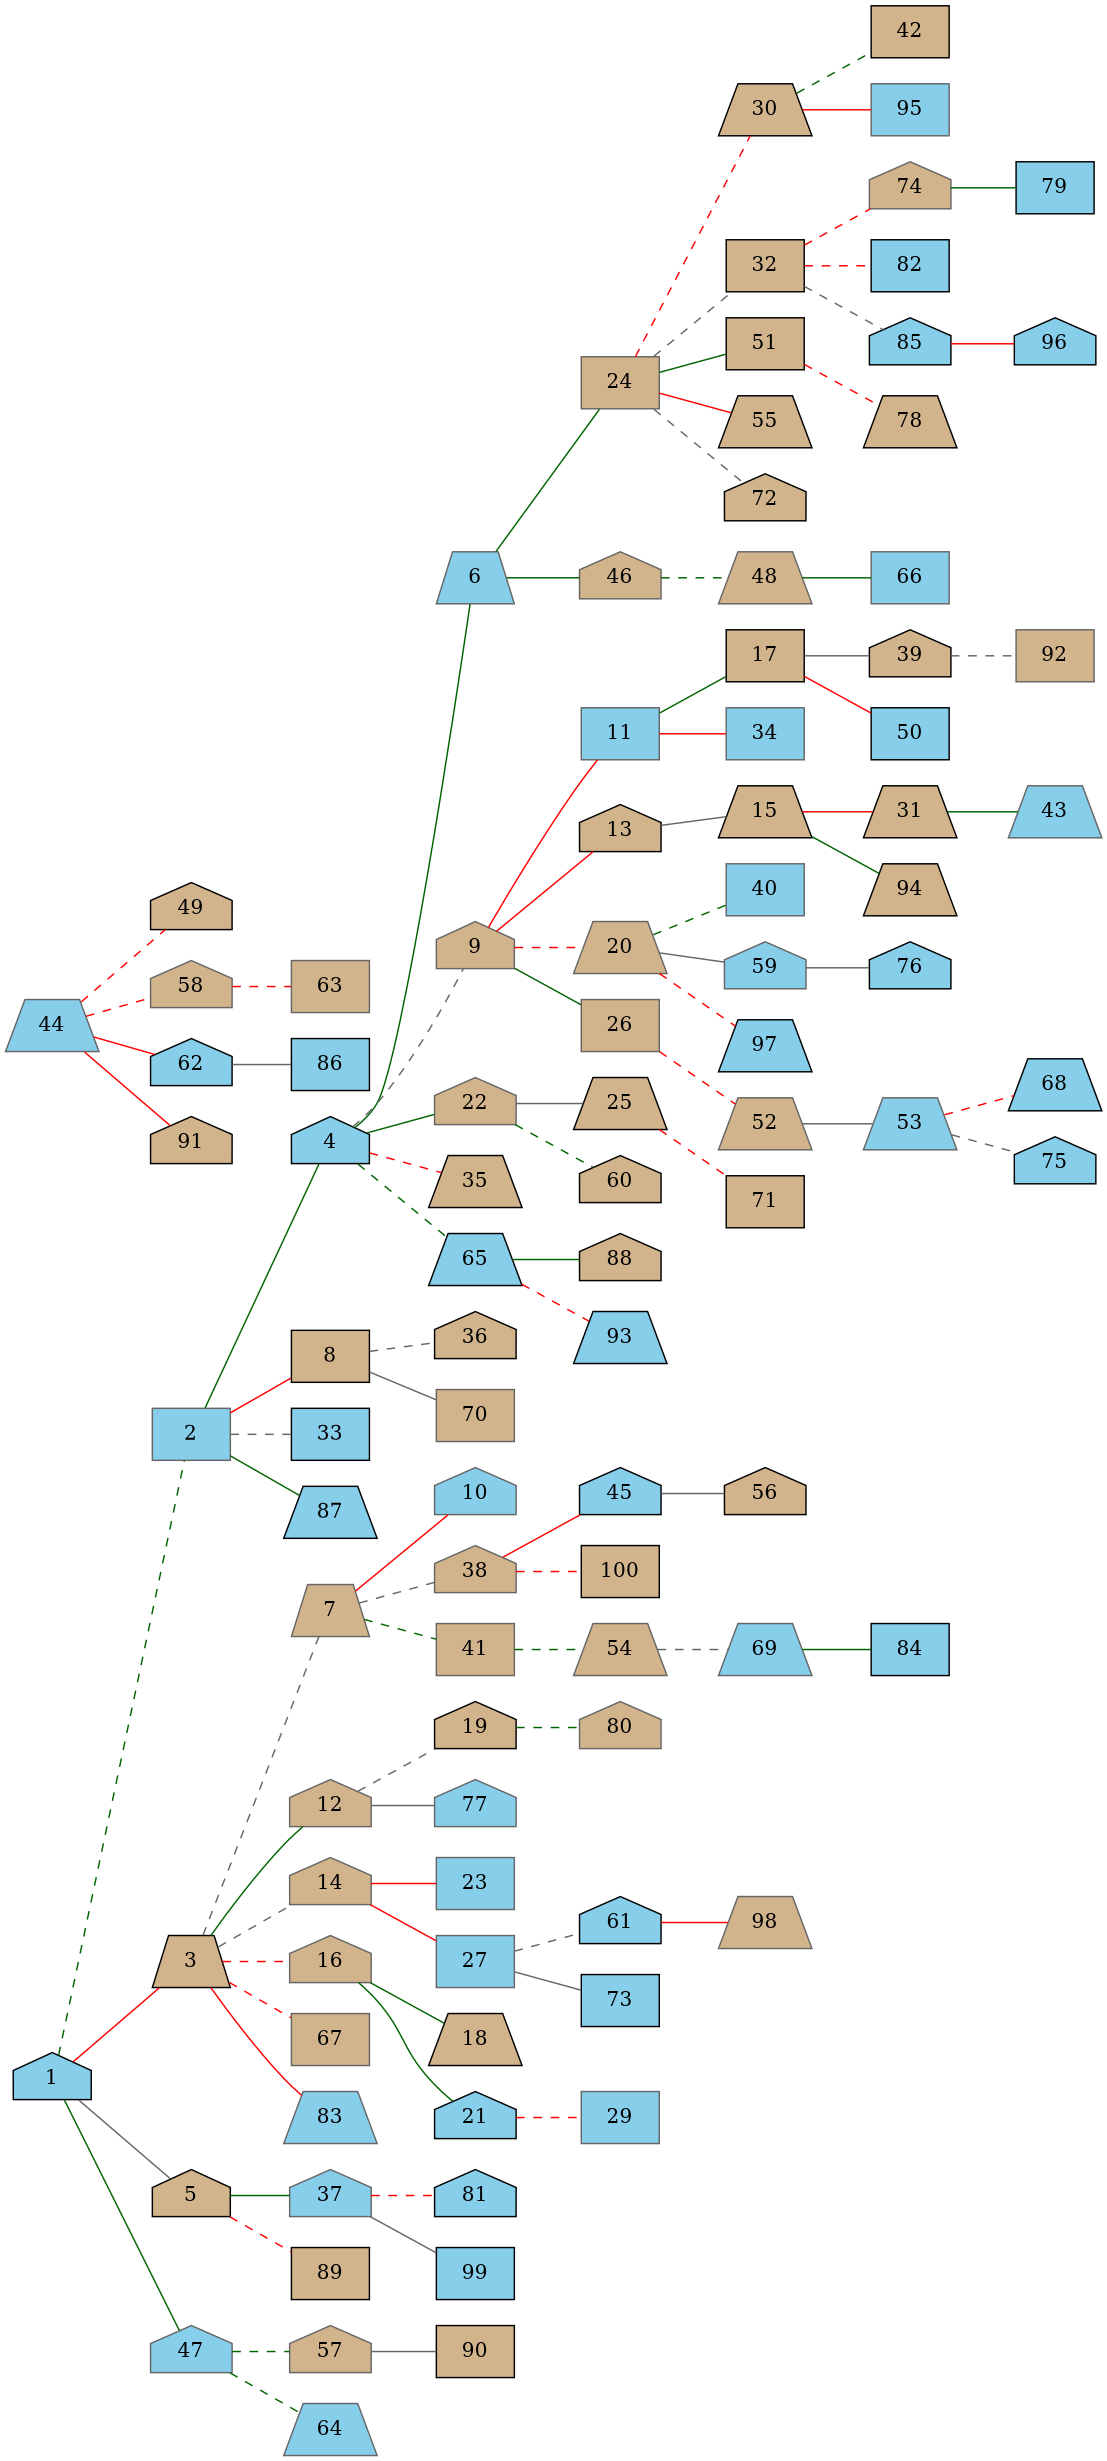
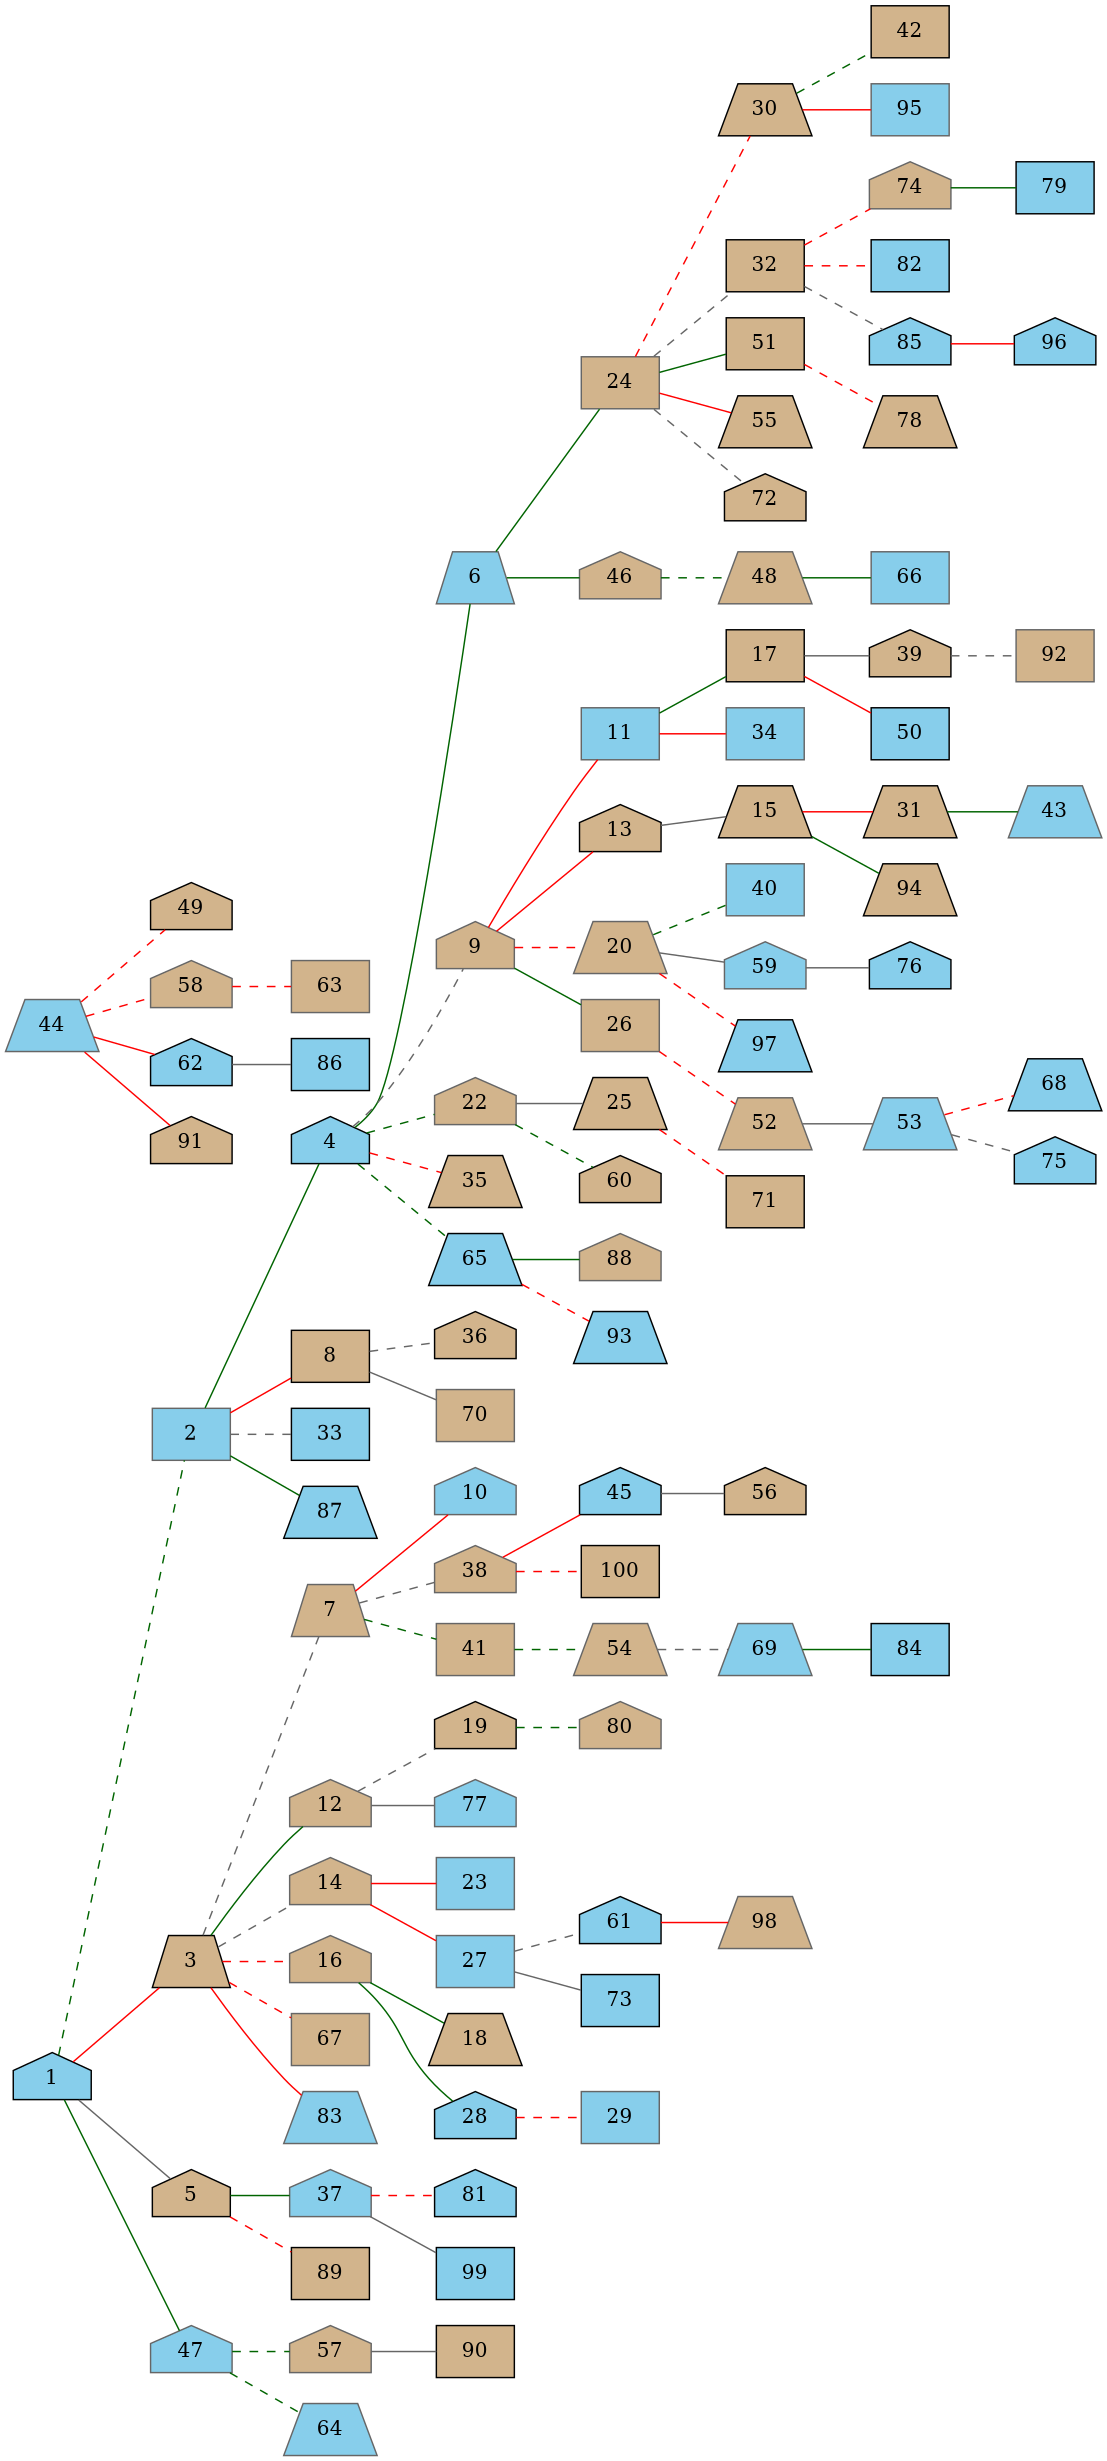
edge "22" -- "4": style solid -> dashed
node "88": color black -> gray40
node "21": label "21" -> "28"
